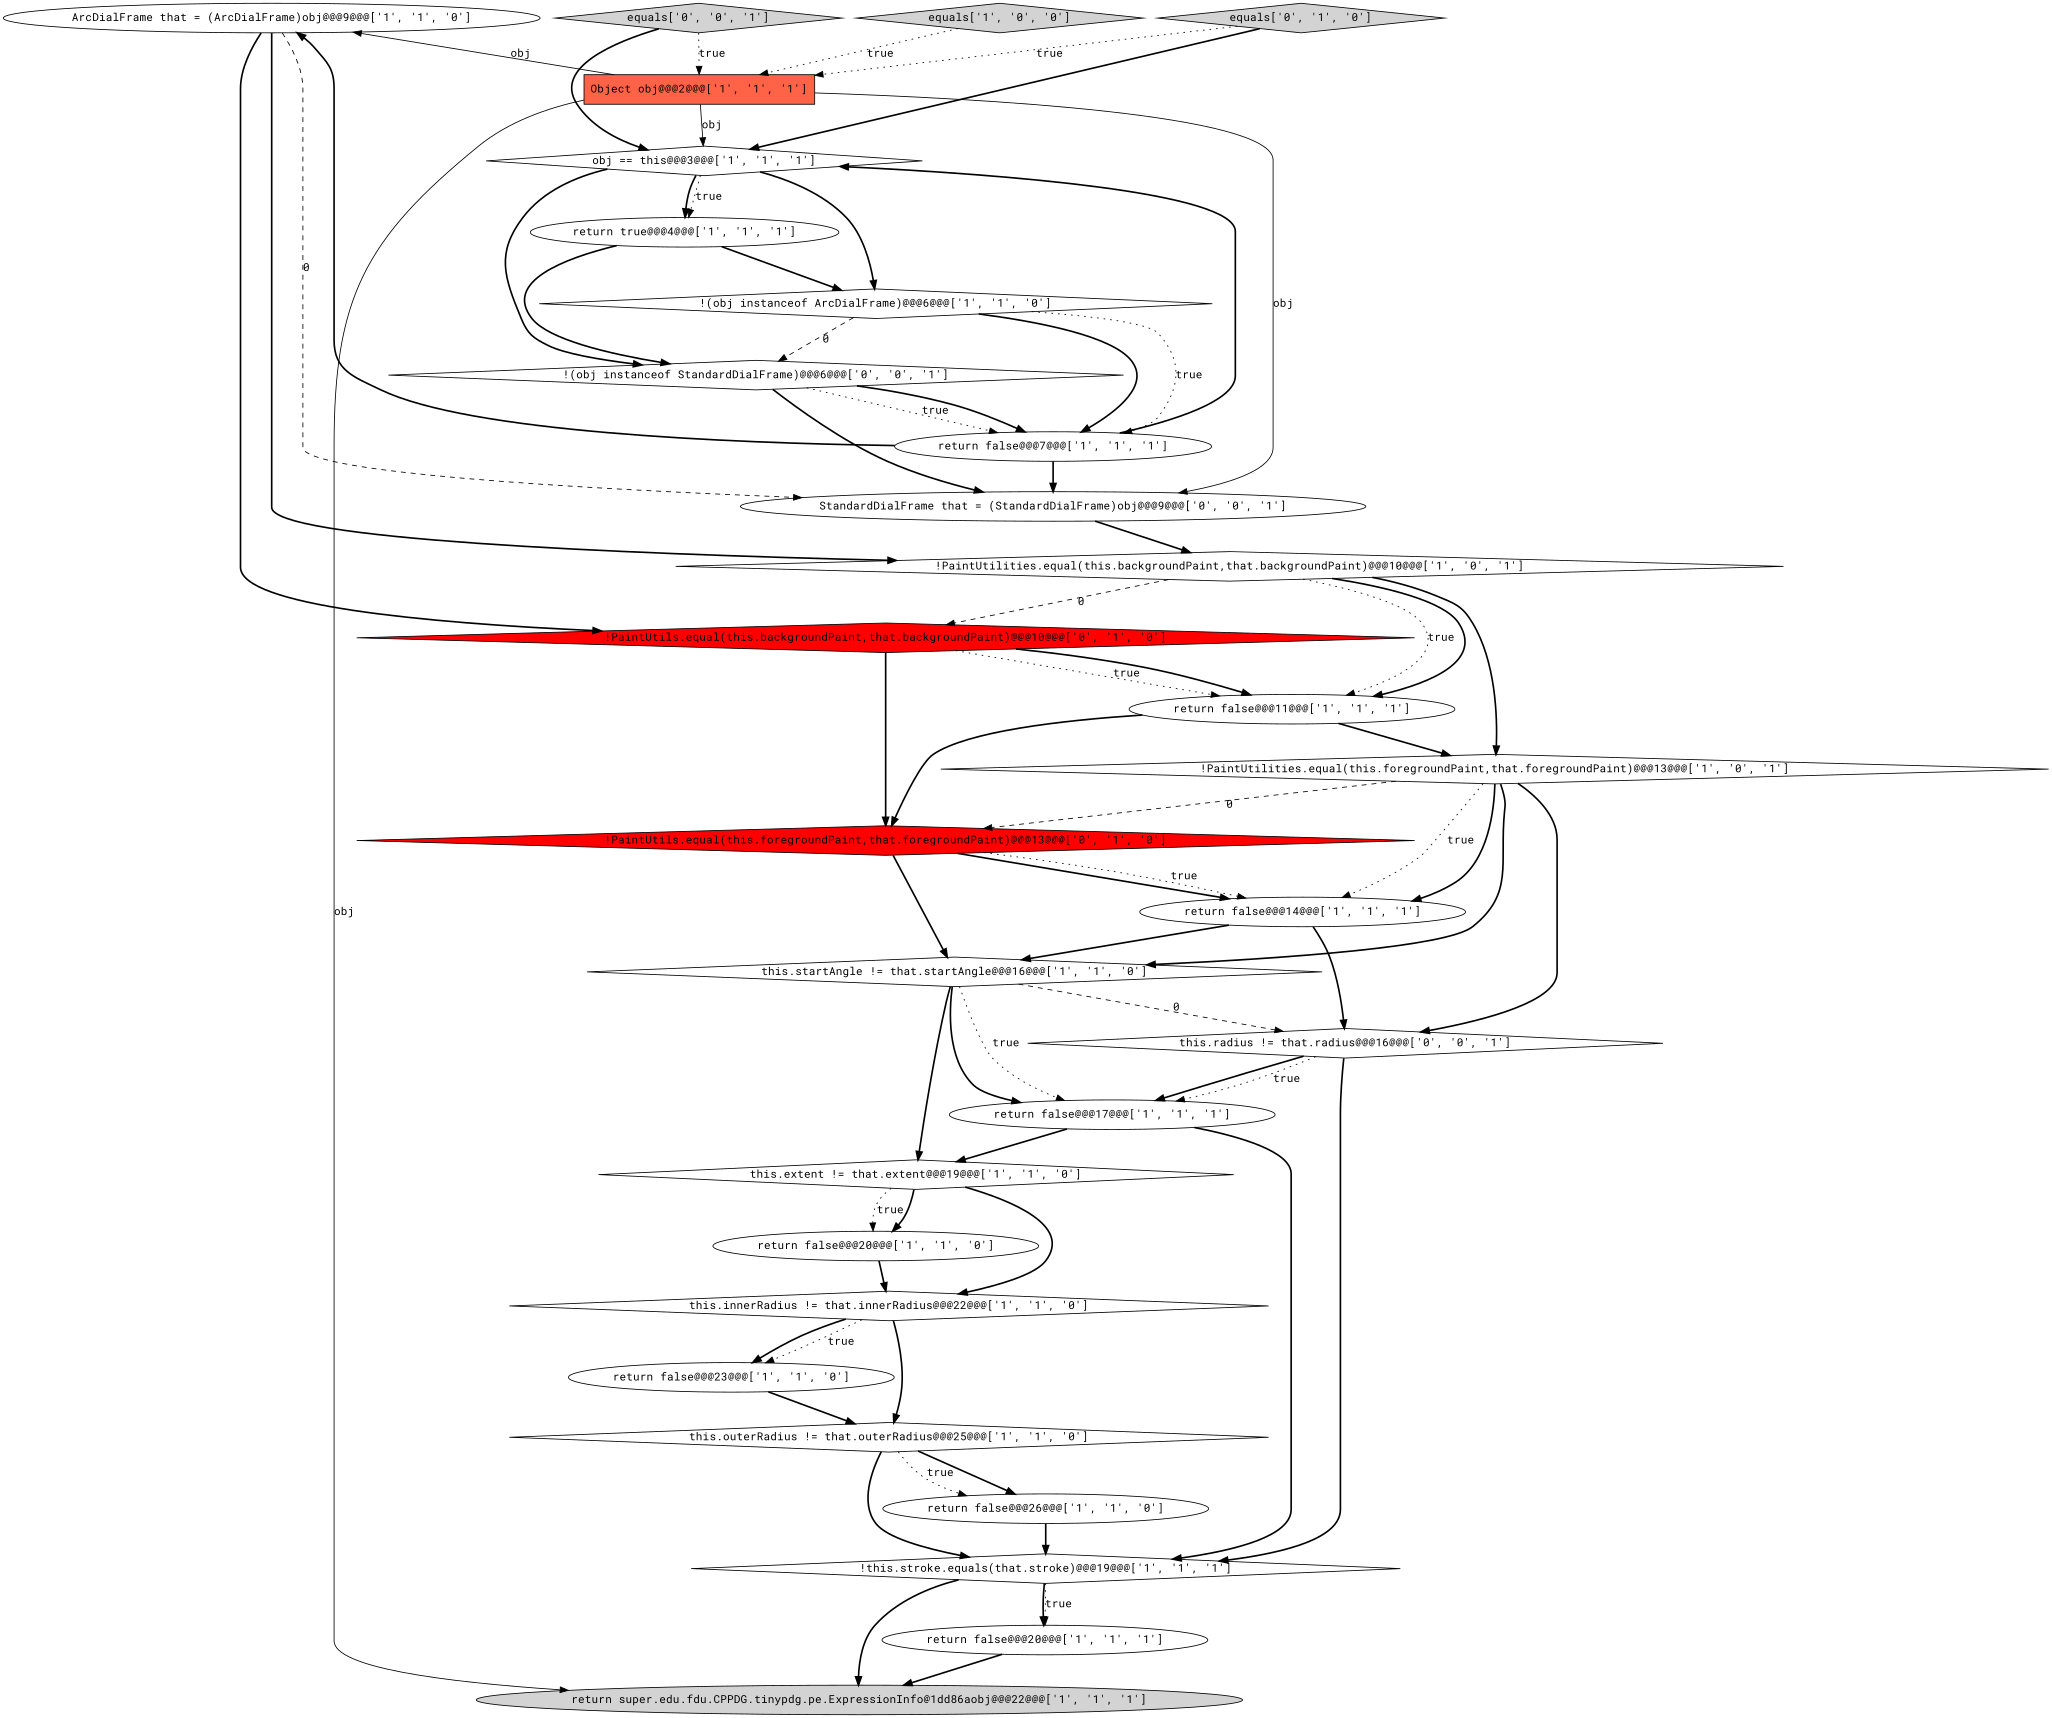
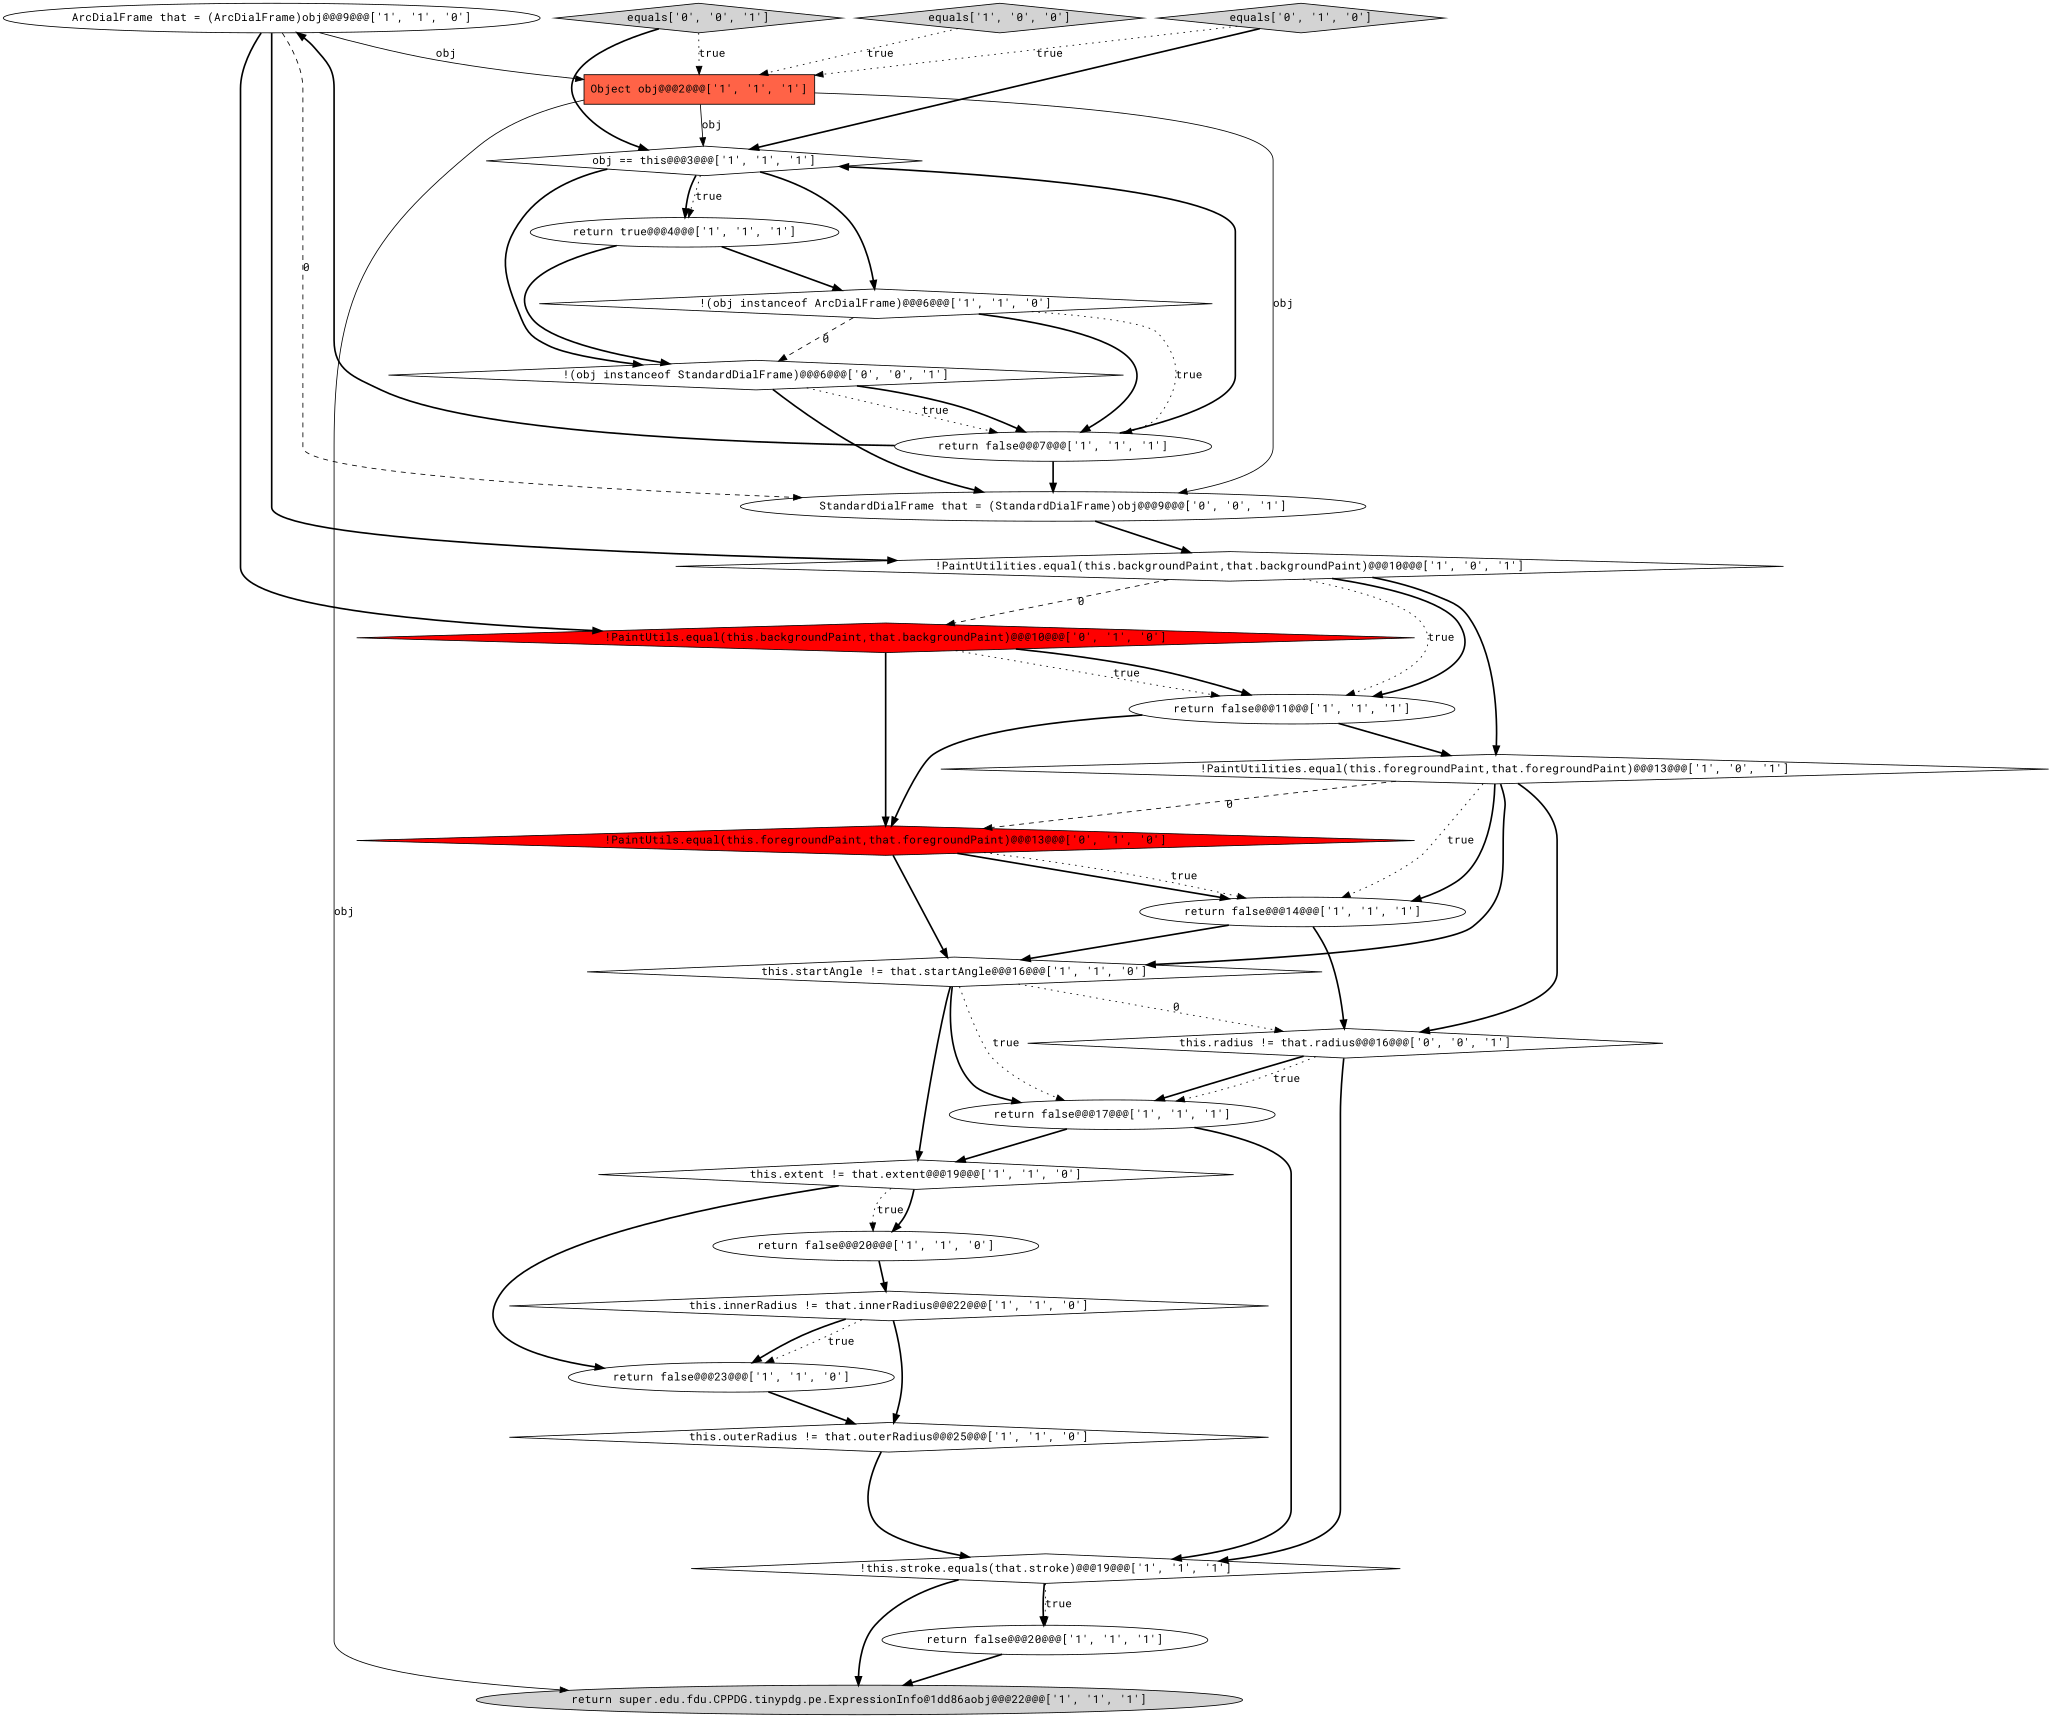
edge "Object obj@@@2@@@['1', '1', '1']" -> "ArcDialFrame that = (ArcDialFrame)obj@@@9@@@['1', '1', '0']": reversed
edge "this.startAngle != that.startAngle@@@16@@@['1', '1', '0']" -> "this.radius != that.radius@@@16@@@['0', '0', '1']": style dashed -> dotted
edge "this.extent != that.extent@@@19@@@['1', '1', '0']" -> "this.innerRadius != that.innerRadius@@@22@@@['1', '1', '0']": now "this.extent != that.extent@@@19@@@['1', '1', '0']" -> "return false@@@23@@@['1', '1', '0']"
node "return false@@@26@@@['1', '1', '0']": removed
